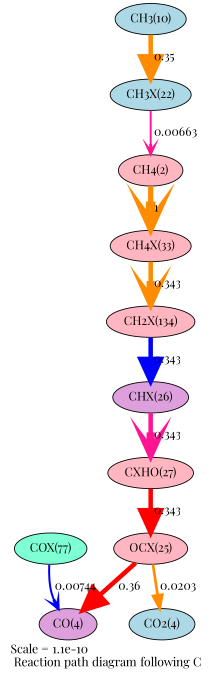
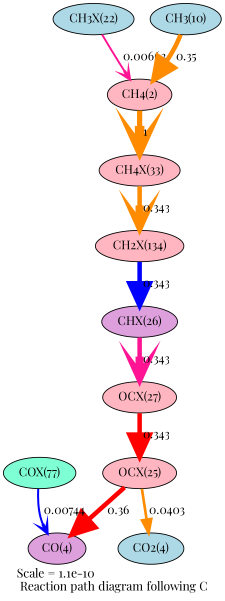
edge "CH3(10)" -> "CH3X(22)": now "CH3(10)" -> "CH4(2)"
node "CXHO(27)": label "CXHO(27)" -> "OCX(27)"
edge "OCX(25)" -> "CO2(4)": label " 0.0203" -> " 0.0403"
